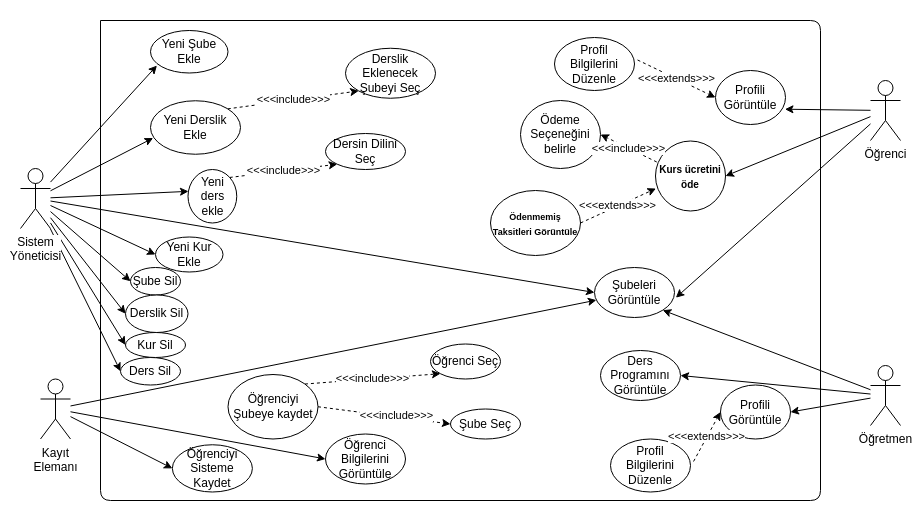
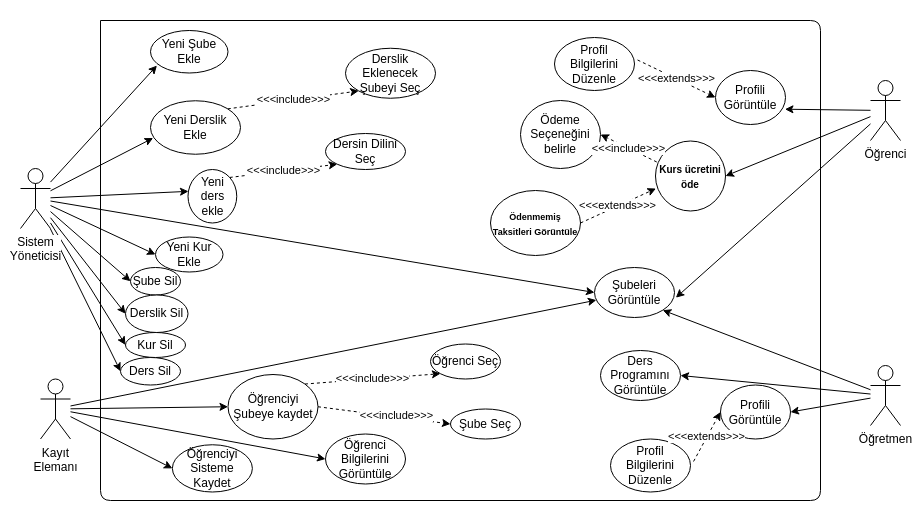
edge "Kayıt Elemanı" -> "Öğrenciyi Şubeye kaydet": added
